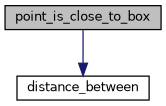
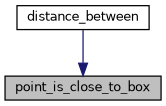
edge "point_is_close_to_box" -> "distance_between": reversed
